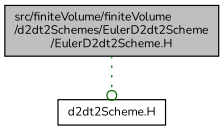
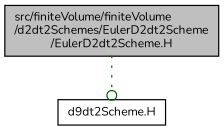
node "d2dt2Scheme.H": label "d2dt2Scheme.H" -> "d9dt2Scheme.H"
